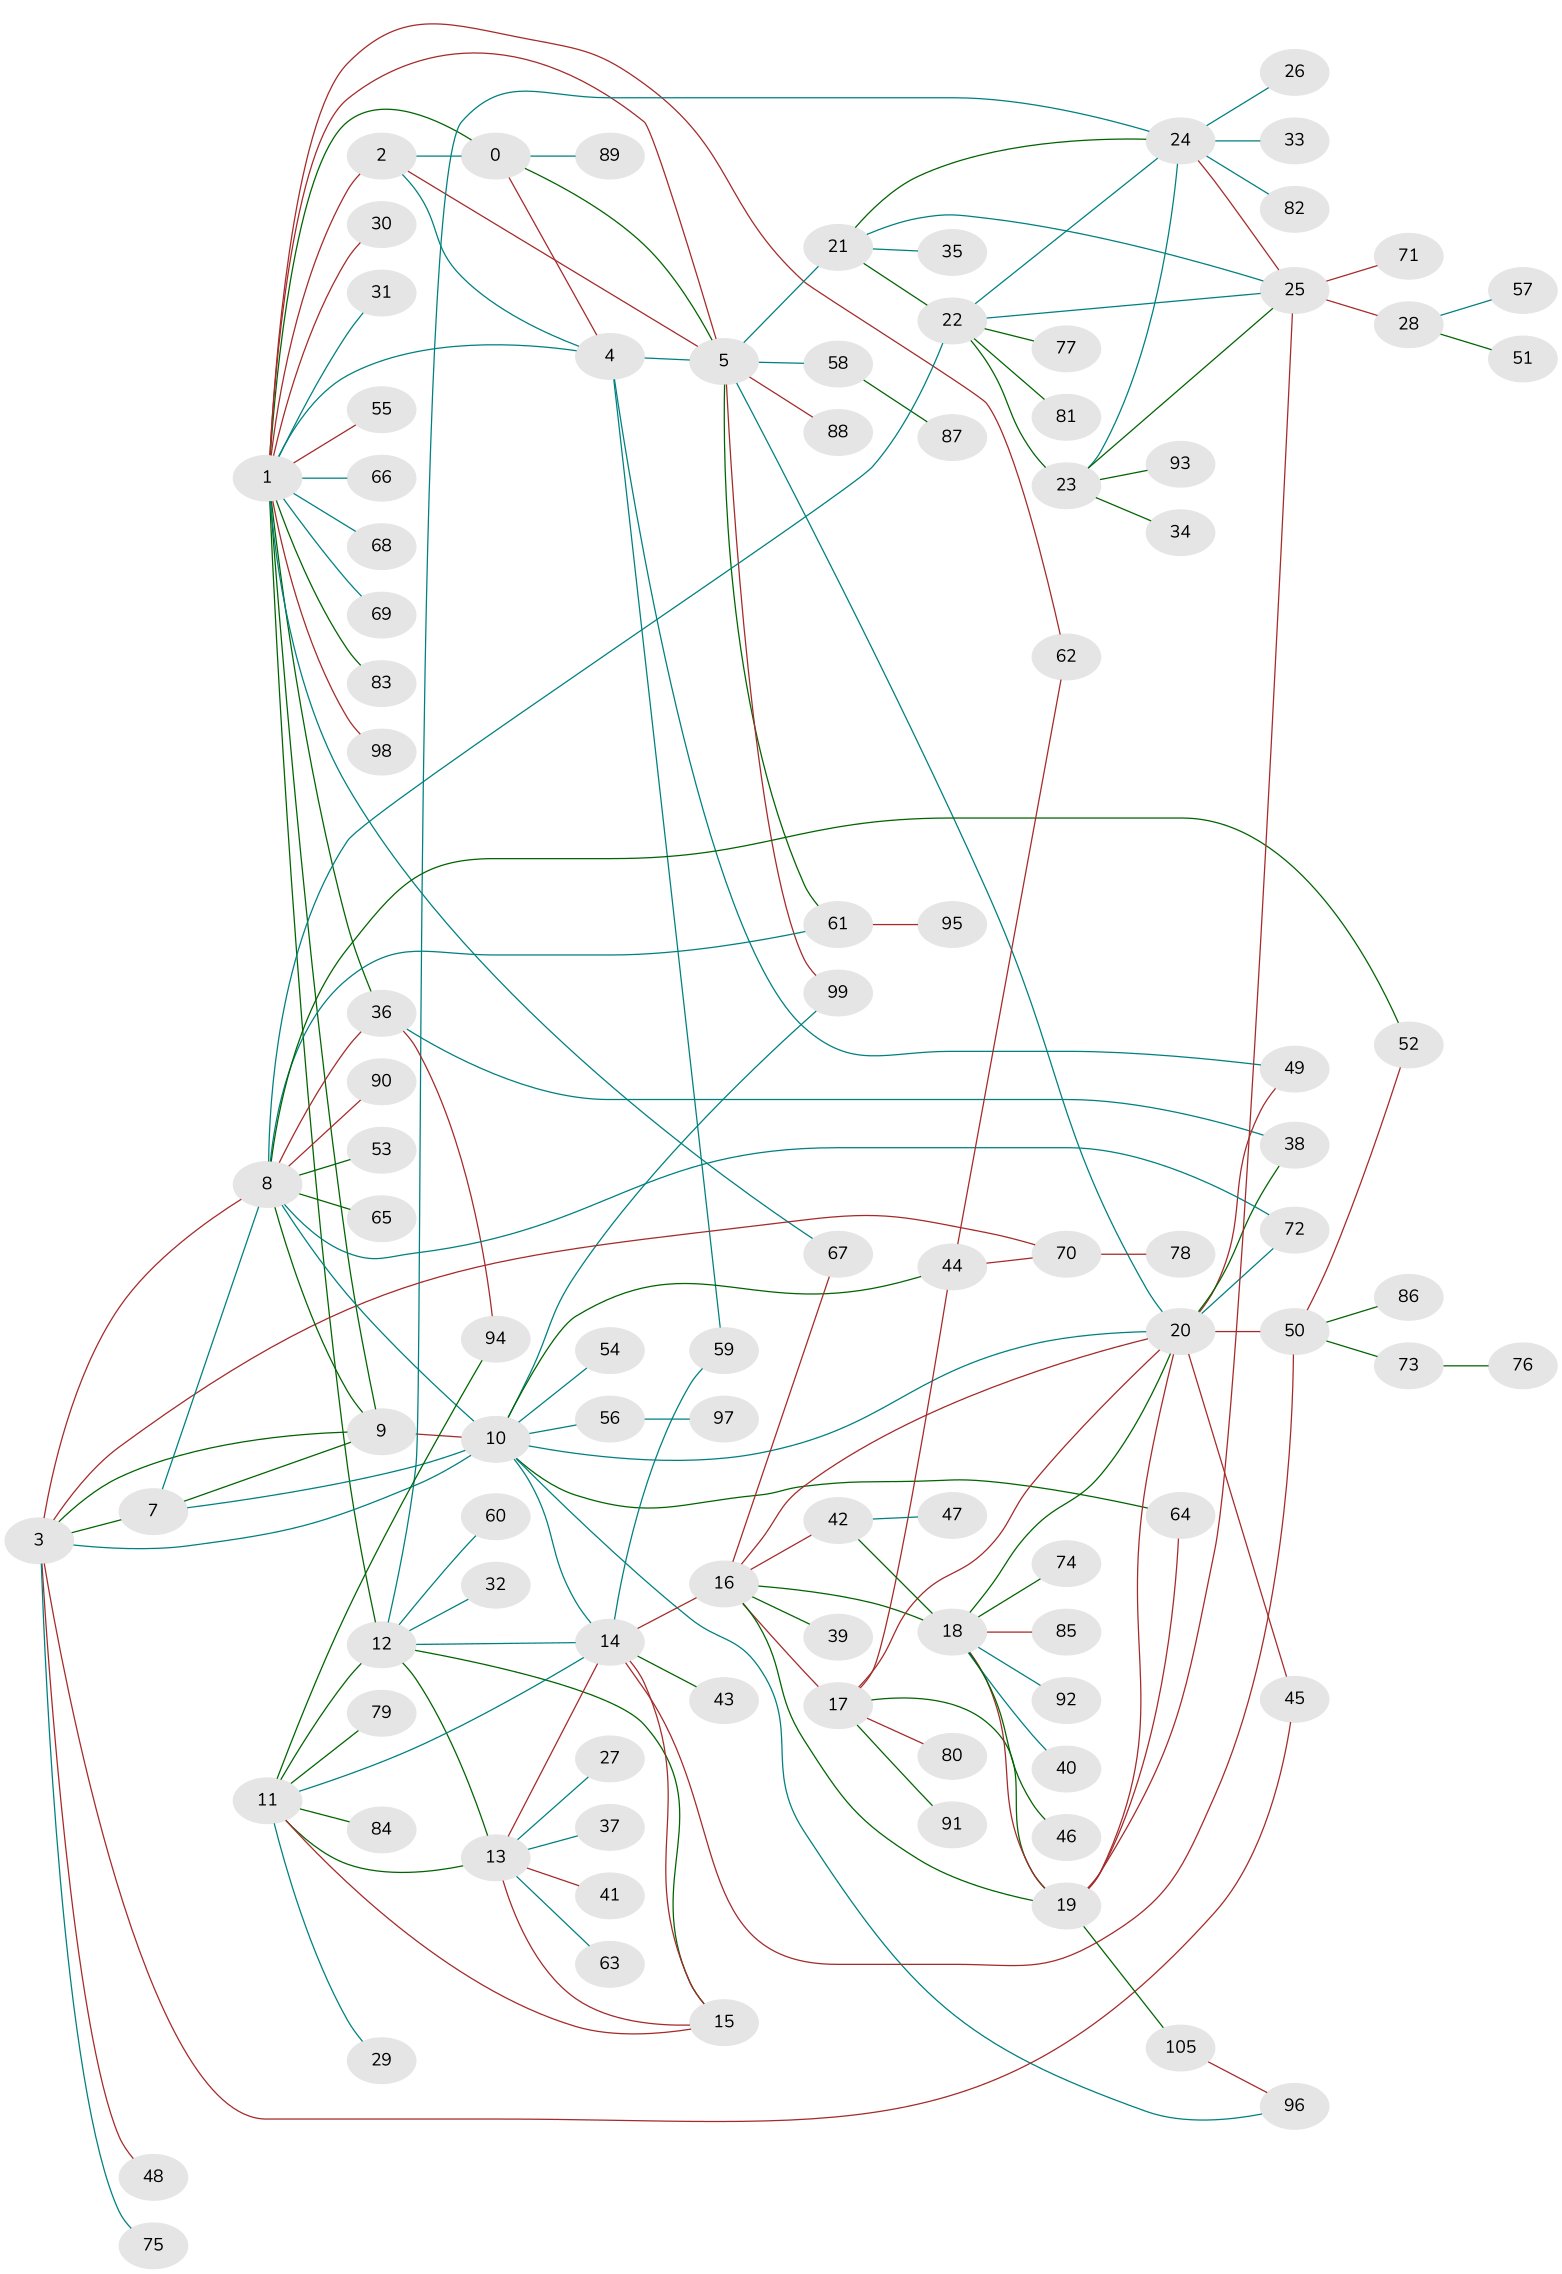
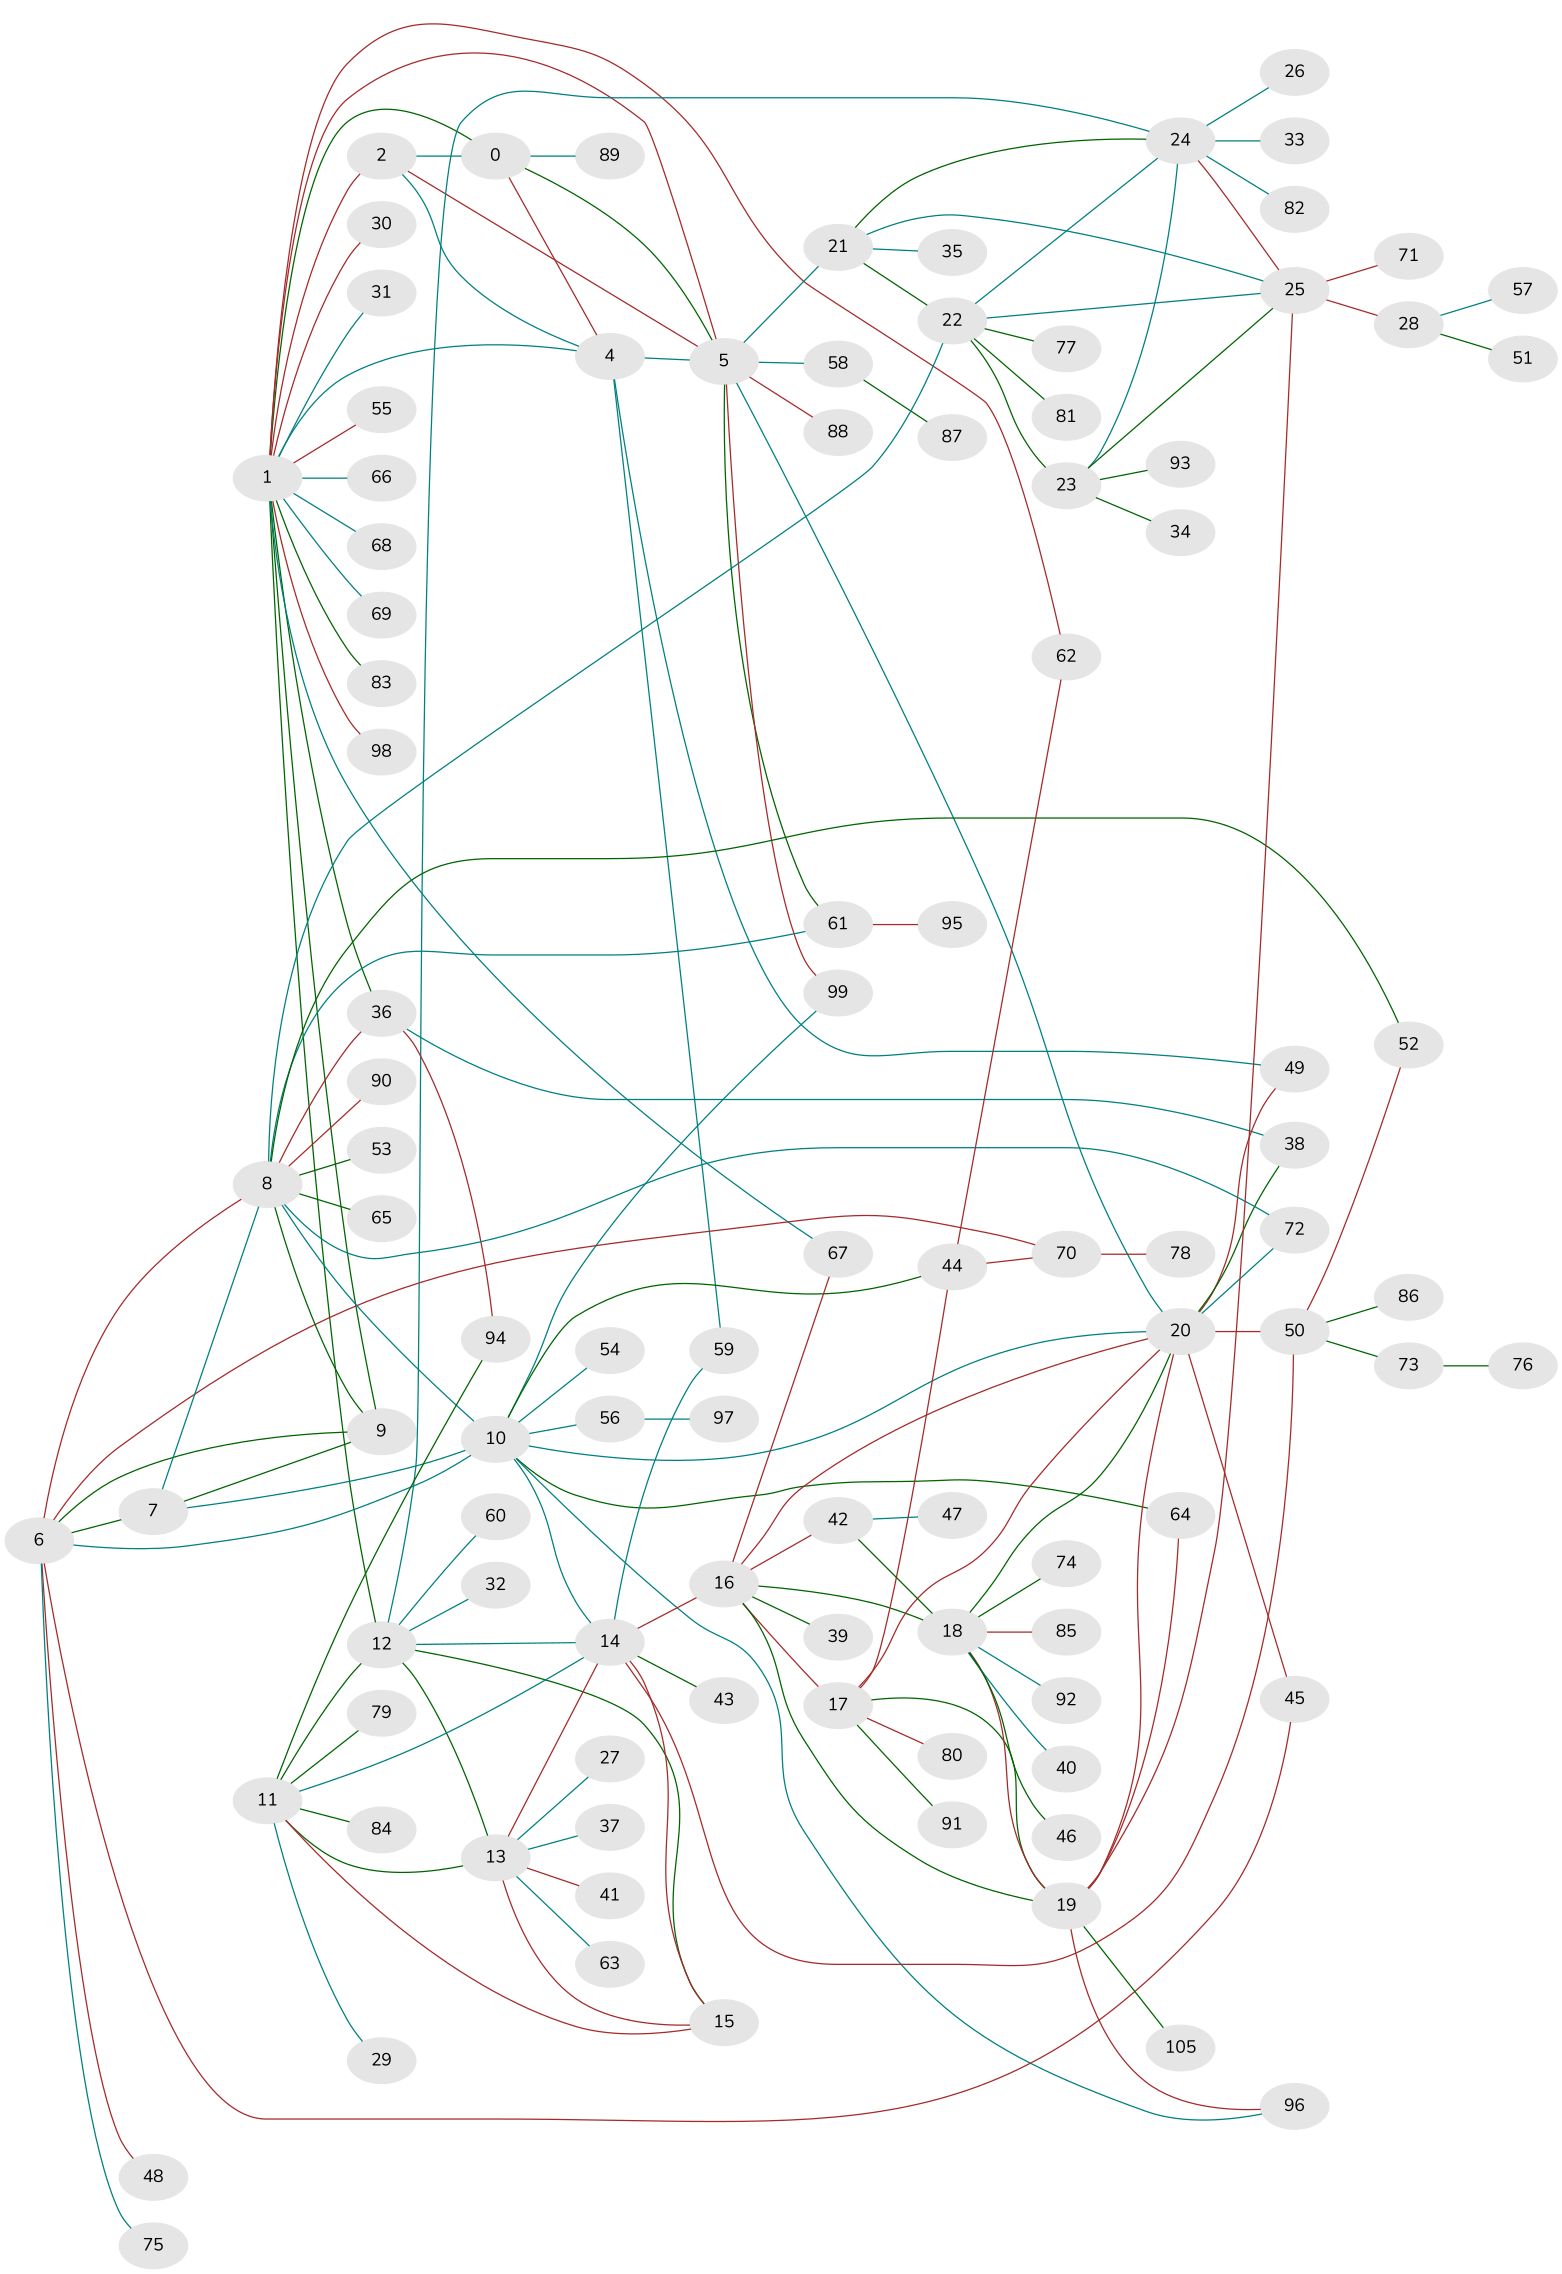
edge "9" -- "10": removed
node "3": label "3" -> "6"
edge "105" -- "96": now "19" -- "96"
